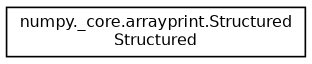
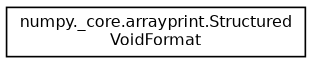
node "numpy._core.arrayprint.Structured Structured": label "numpy._core.arrayprint.Structured Structured" -> "numpy._core.arrayprint.Structured VoidFormat"
